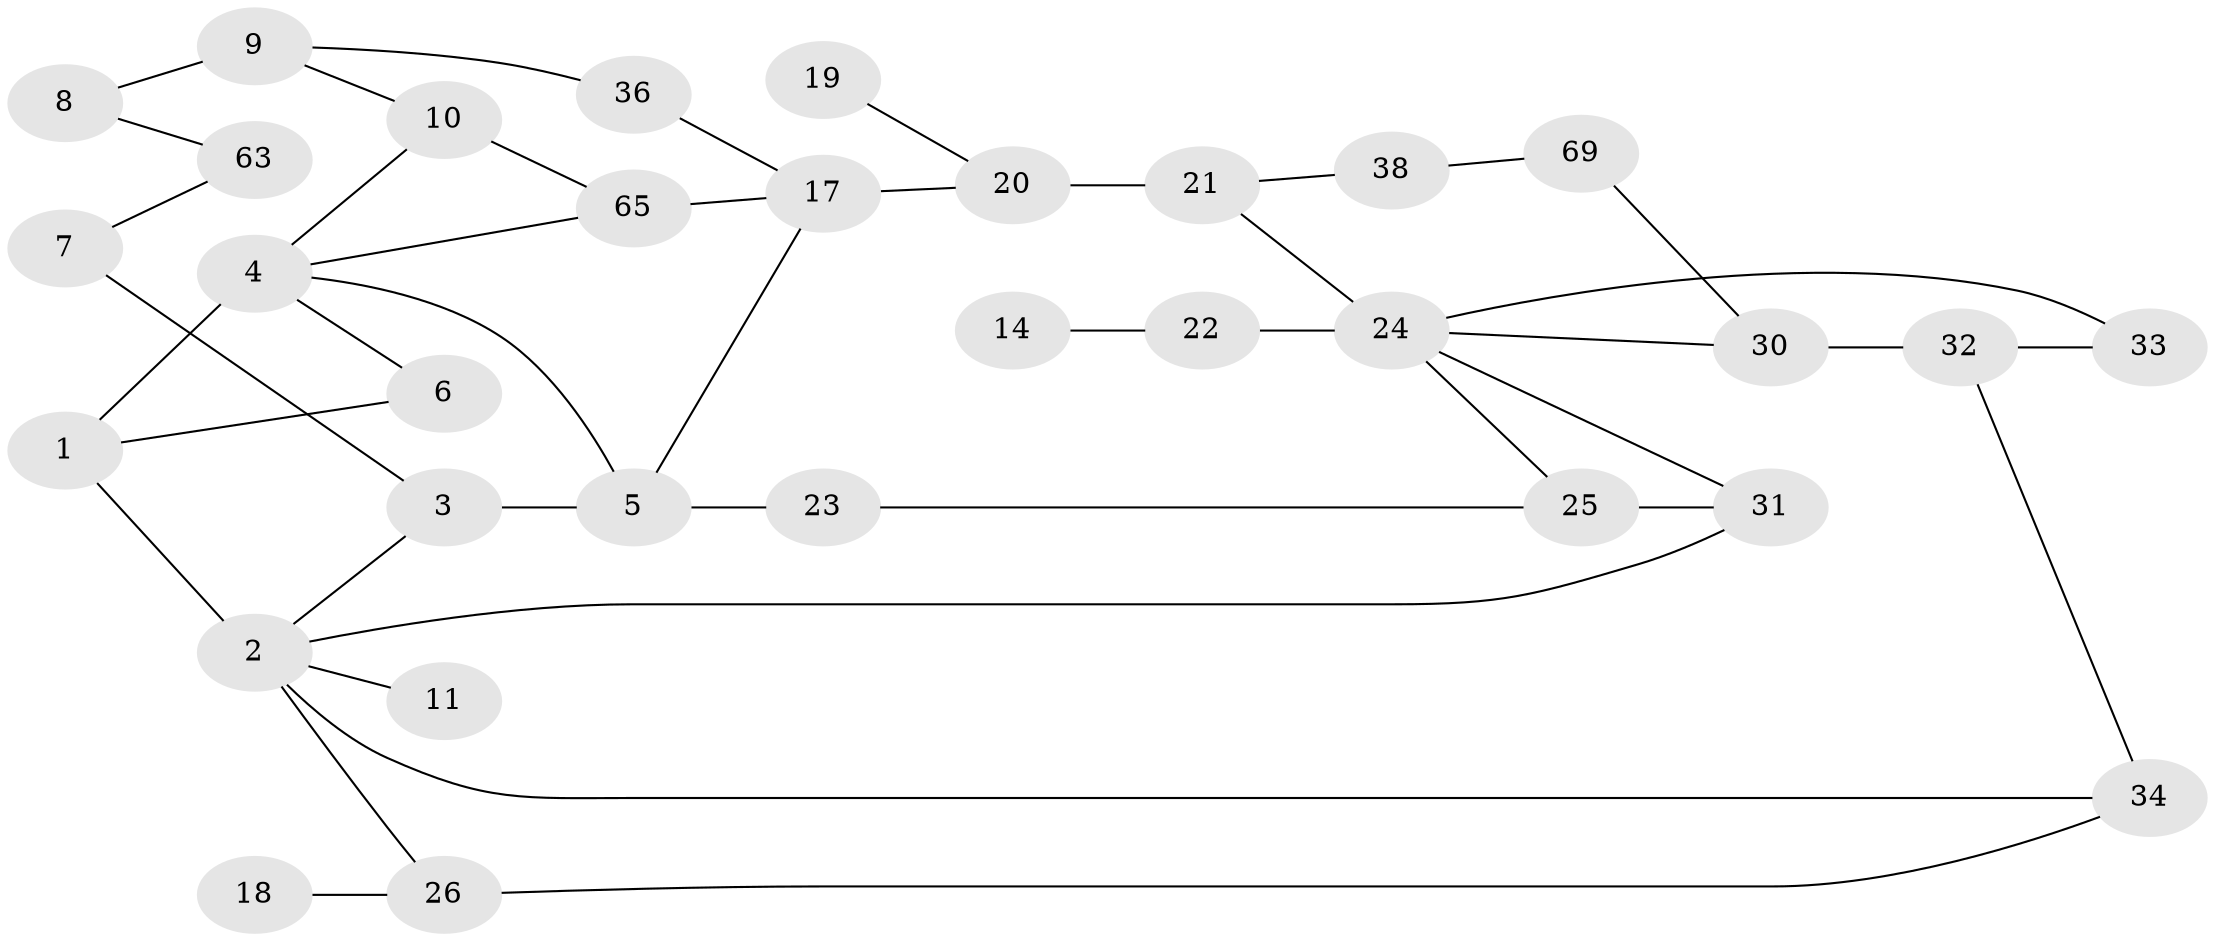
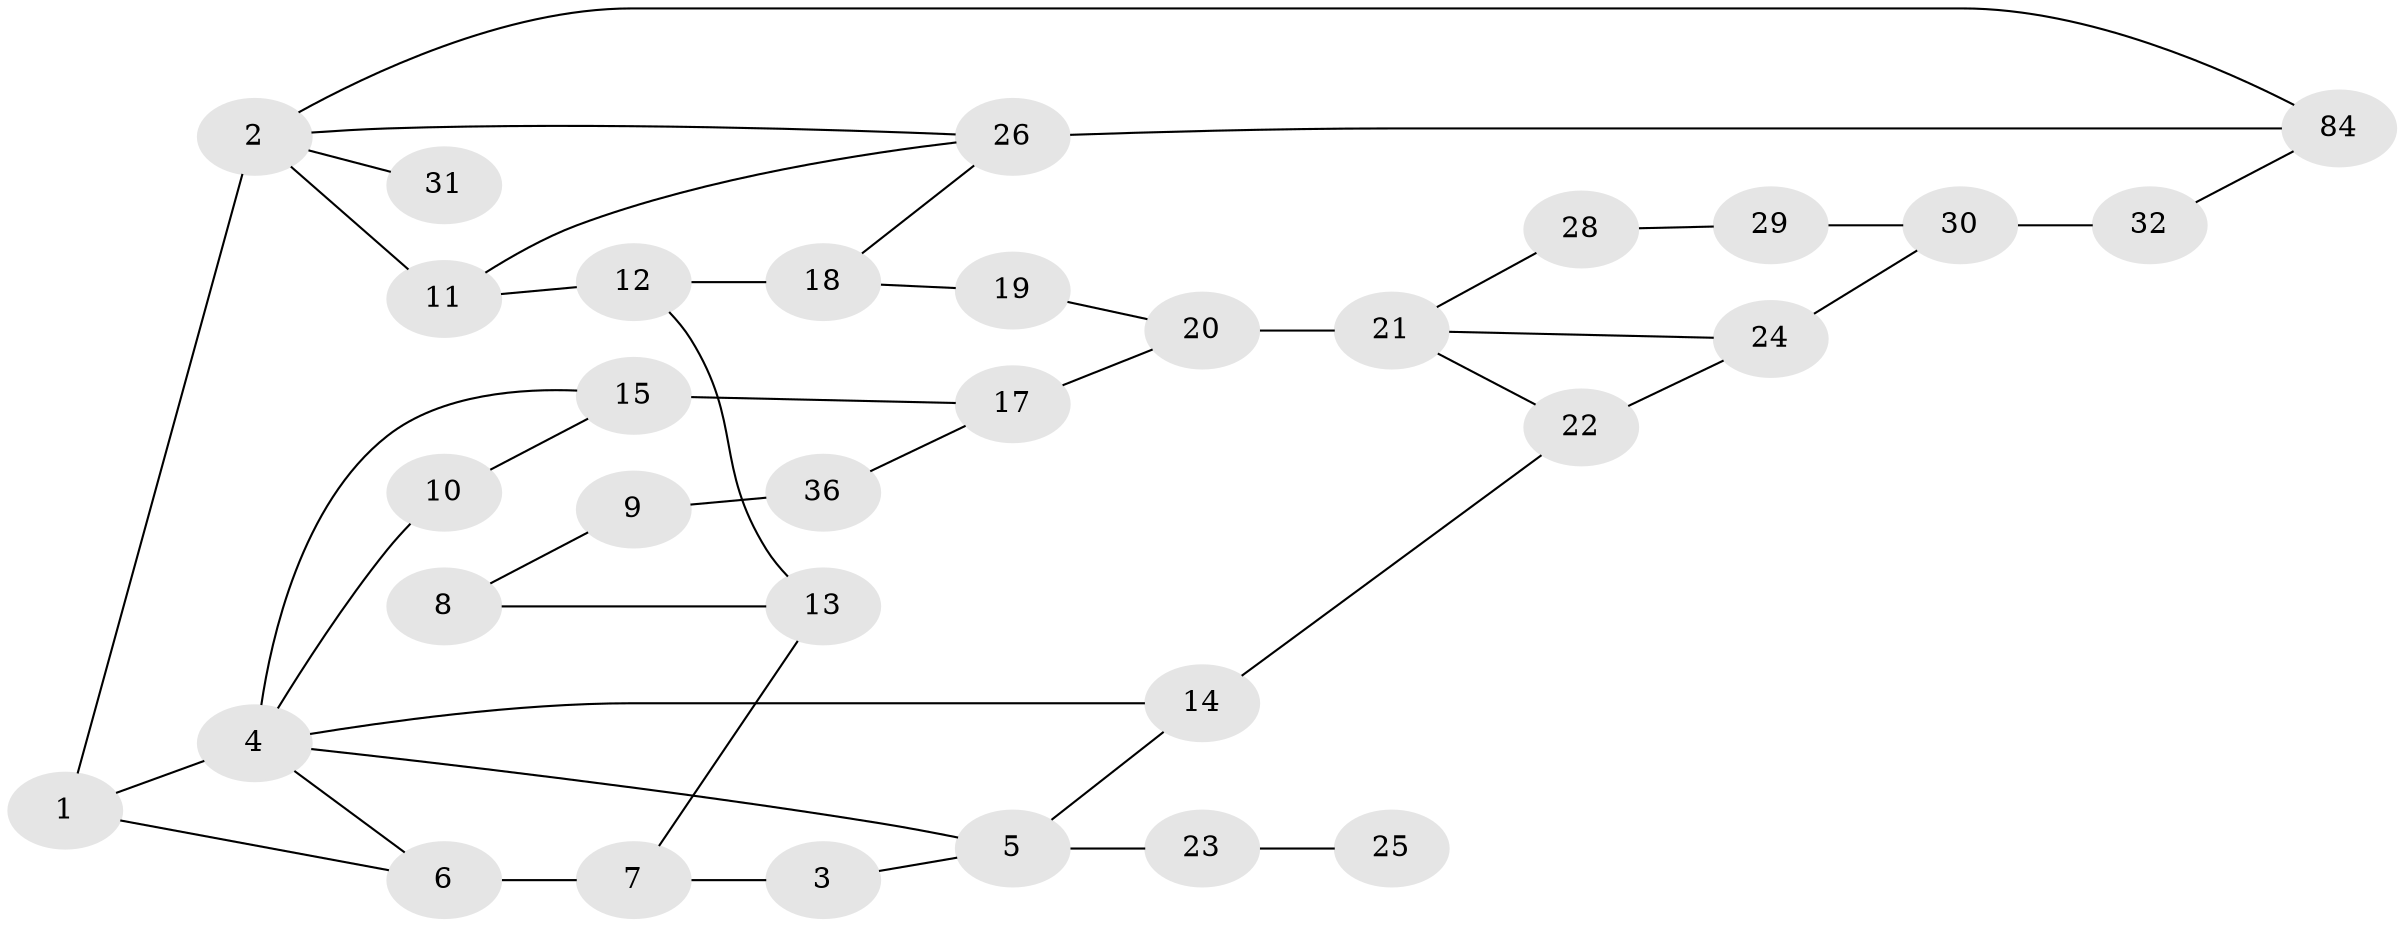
edge "9" -- "10": removed
node "69": label "69" -> "29"
node "63": label "63" -> "13"
node "38": label "38" -> "28"
edge "26" -- "11": added
node "65": label "65" -> "15"
node "12": added
edge "18" -- "19": added
node "33": removed
edge "17" -- "5": now "14" -- "5"
edge "21" -- "22": added
edge "24" -- "25": removed
edge "24" -- "31": removed
edge "25" -- "31": removed
edge "3" -- "2": removed
edge "14" -- "4": added
node "34": label "34" -> "84"
edge "6" -- "7": added
